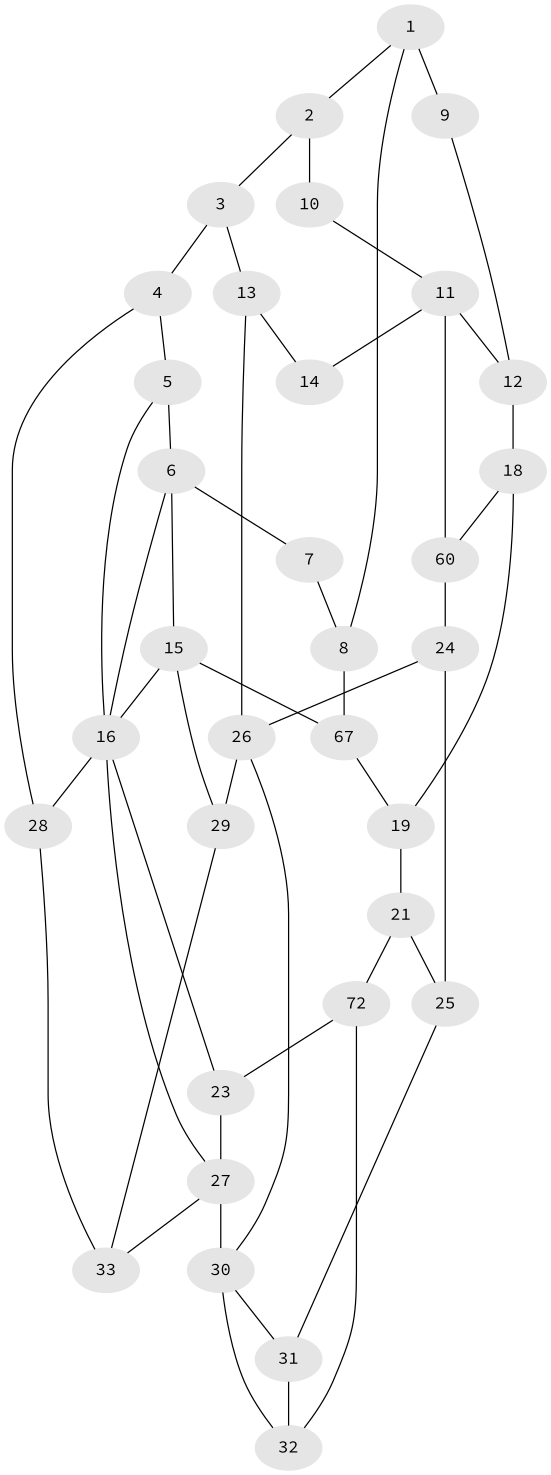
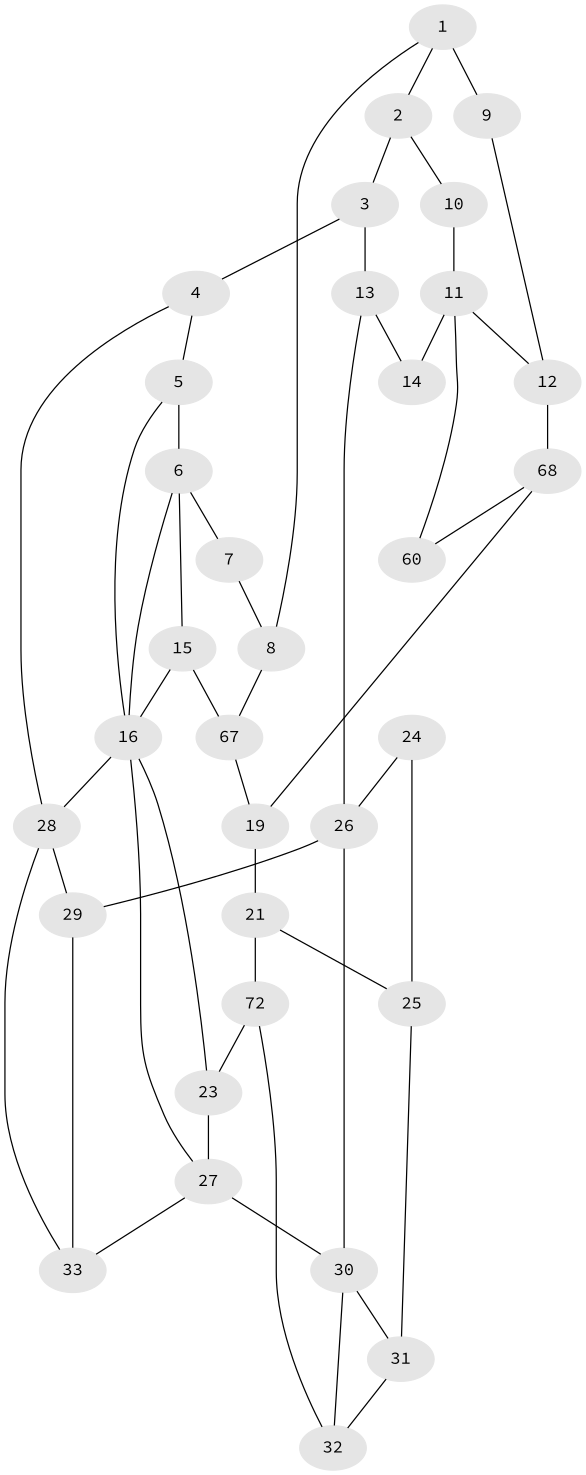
node "18": label "18" -> "68"
edge "60" -- "24": removed
edge "15" -- "29": now "28" -- "29"
